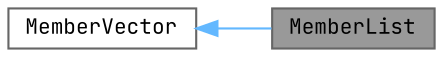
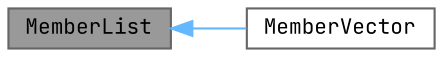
edge "MemberList" -> "MemberVector": reversed
